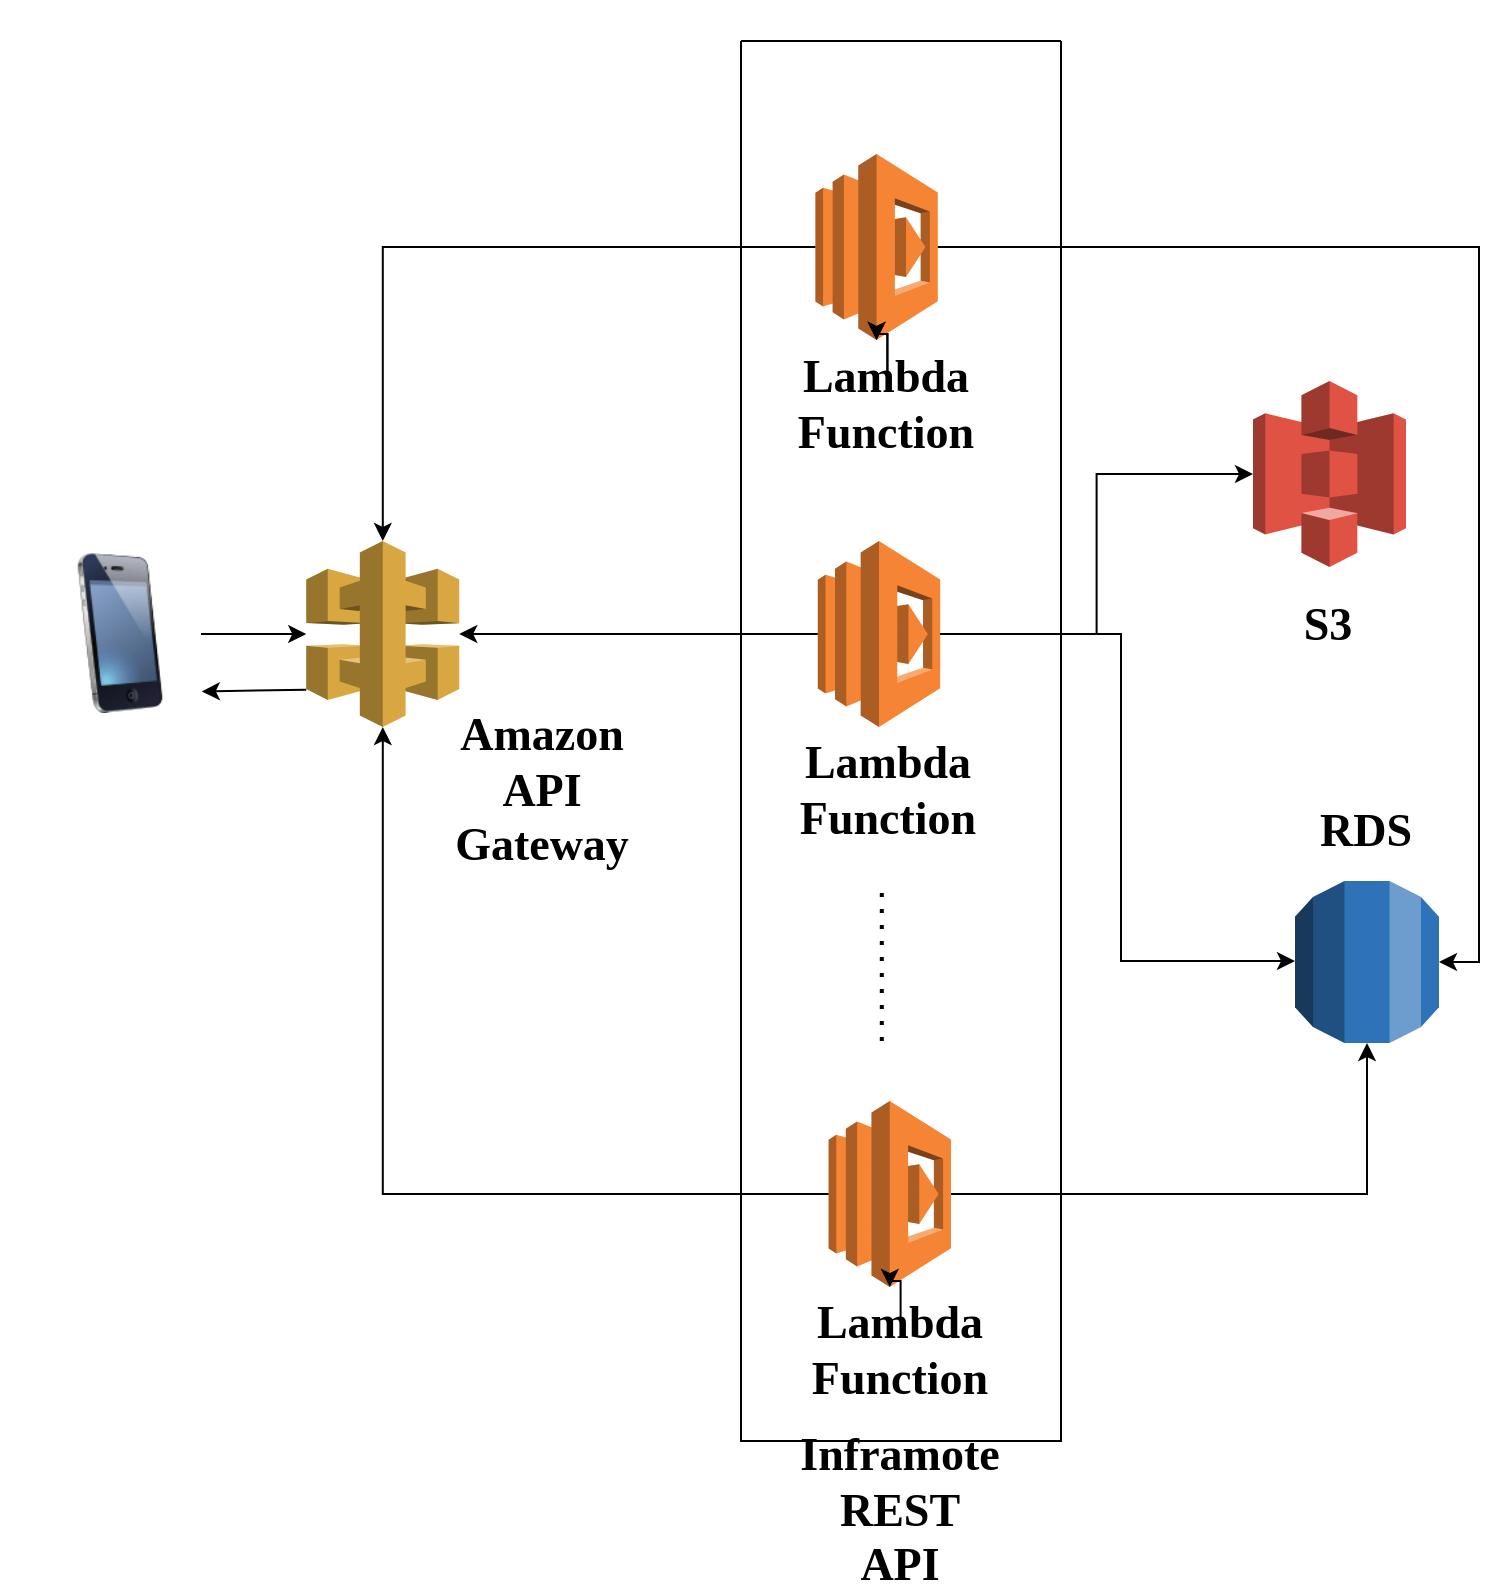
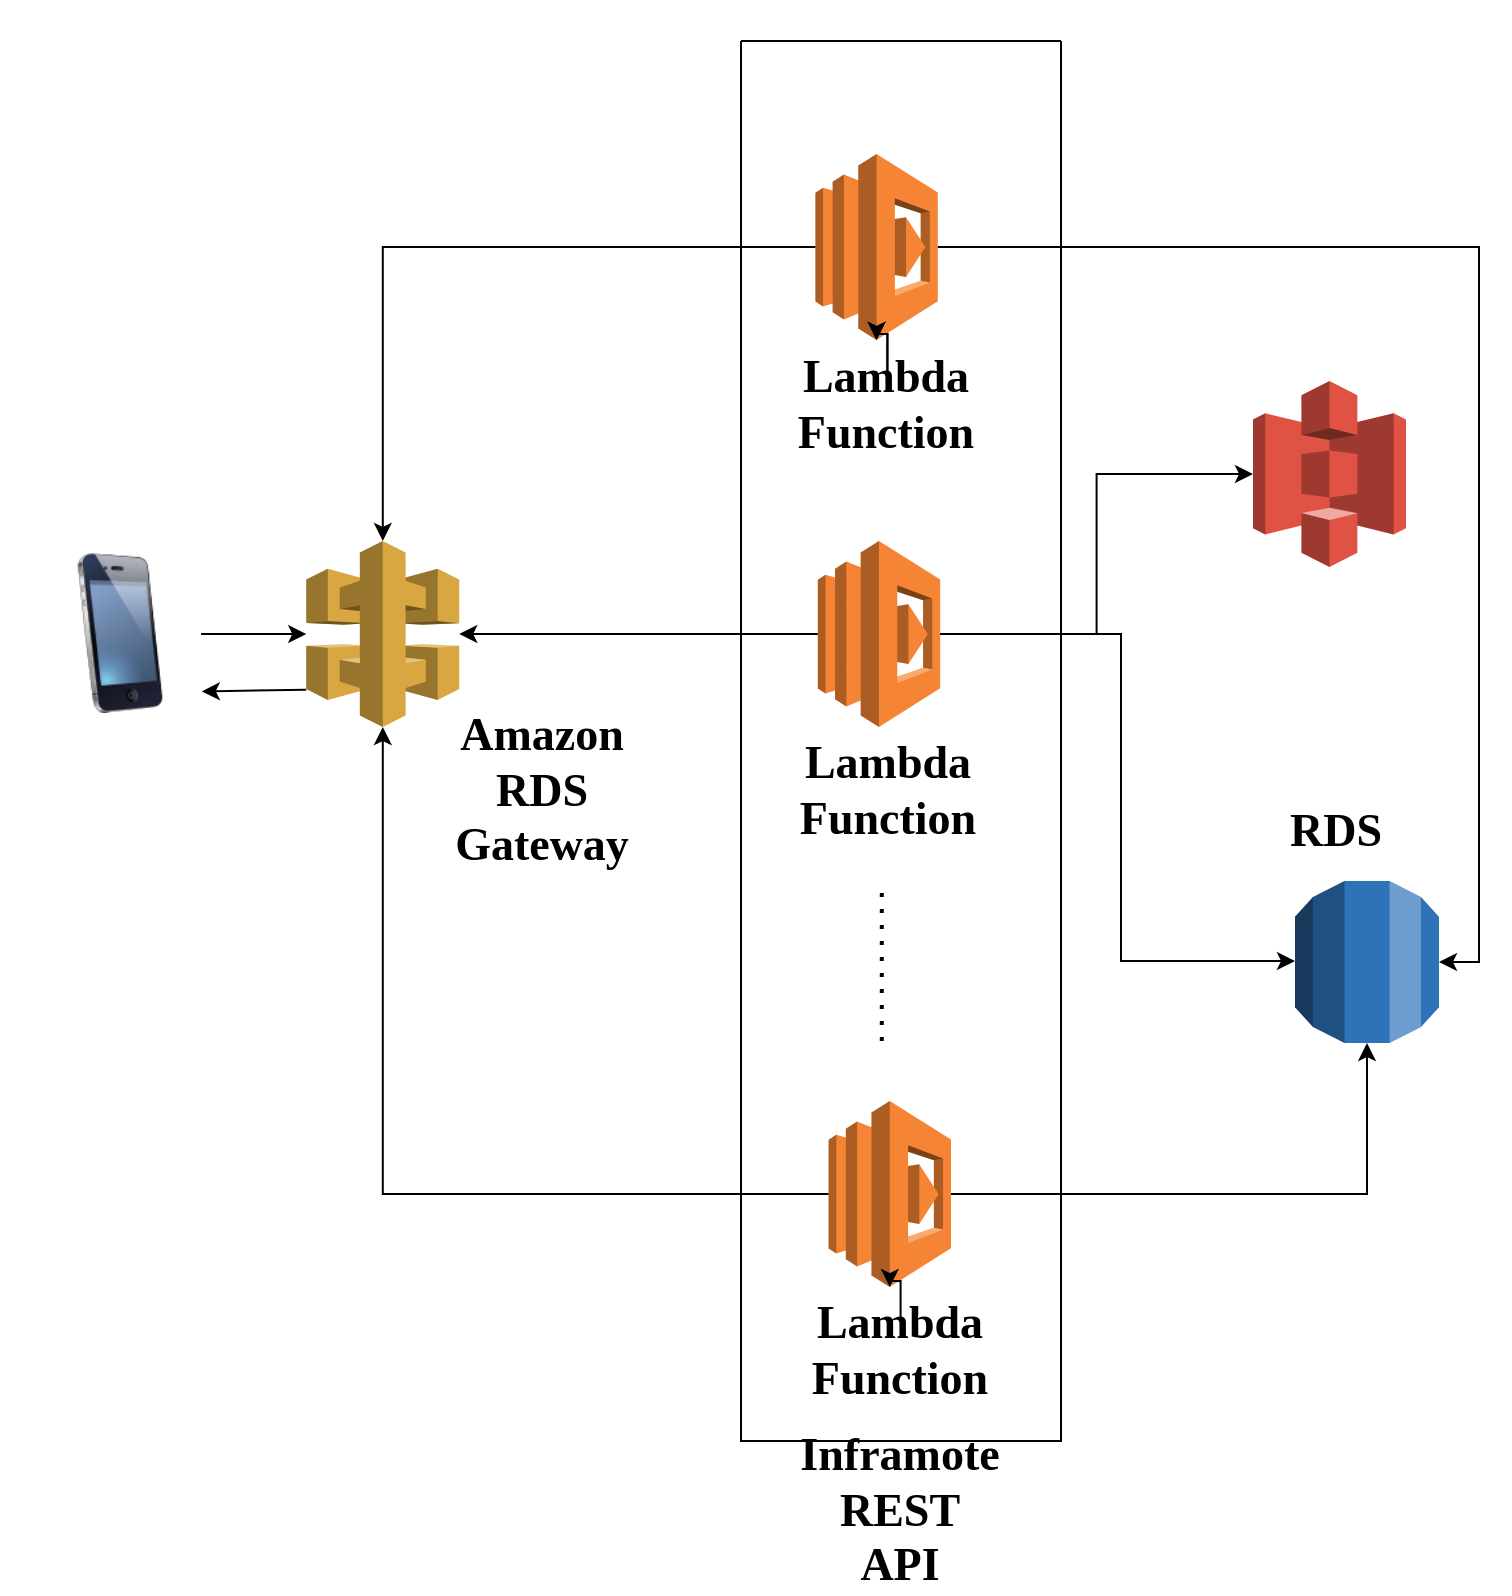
node "S3": removed
node "Amazon API Gateway": label "Amazon API Gateway" -> "Amazon RDS Gateway"
node "RDS": moved (1367, 831) -> (1337, 831)
